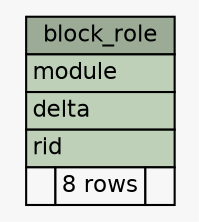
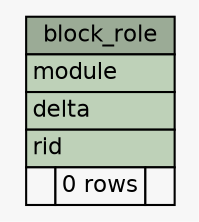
node "block_role": text "8 rows" -> "0 rows"
